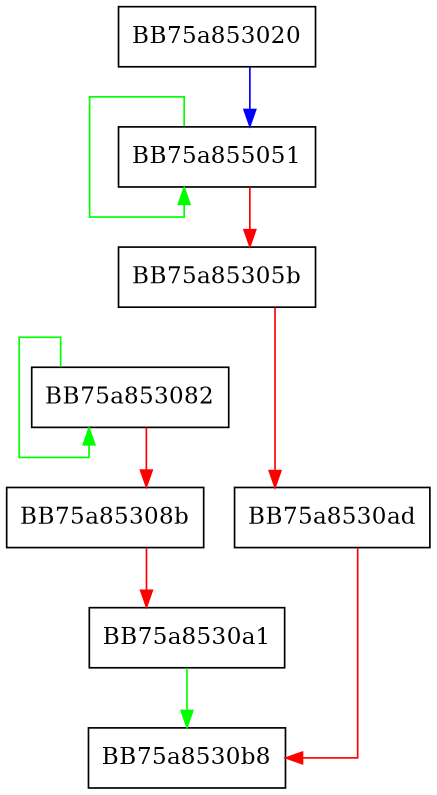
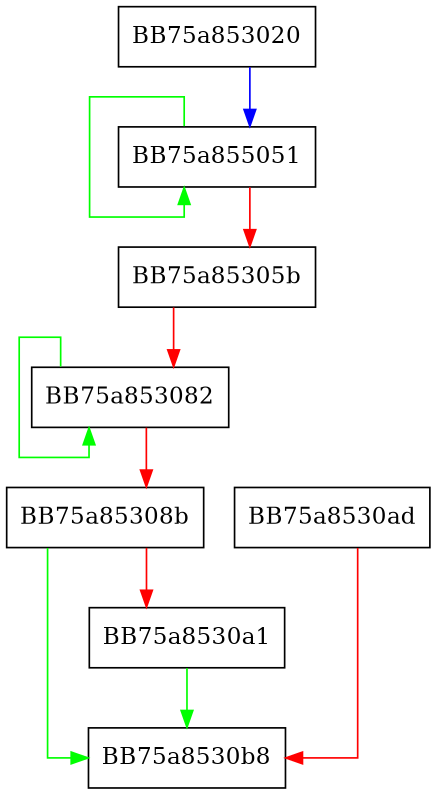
edge "BB75a85305b" -> "BB75a8530ad": now "BB75a85305b" -> "BB75a853082"
edge "BB75a85308b" -> "BB75a8530b8": added
